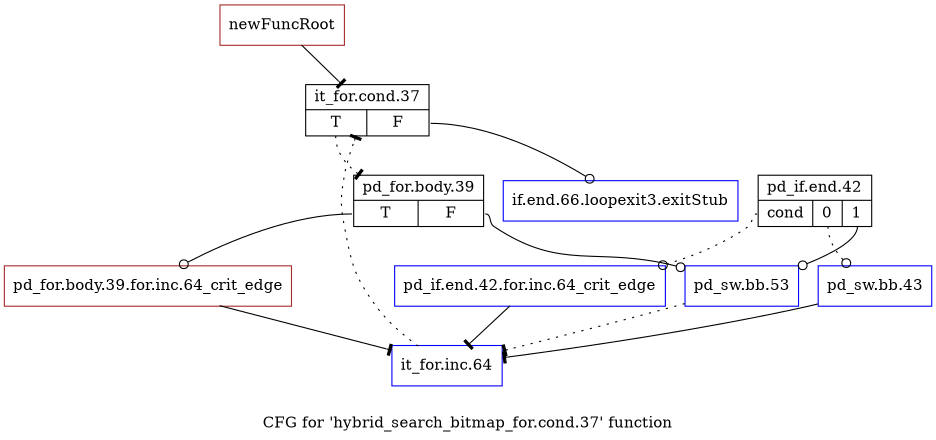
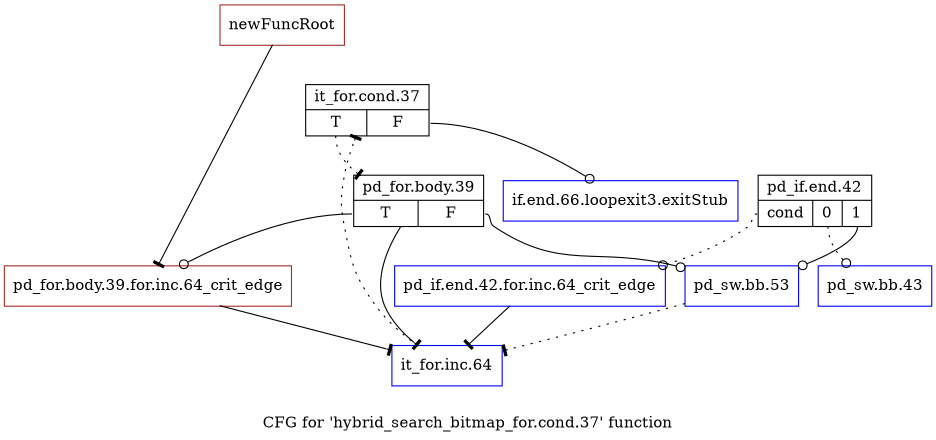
edge "newFuncRoot" -> "it_for.cond.37": now "newFuncRoot" -> "pd_for.body.39.for.inc.64_crit_edge"
edge "pd_sw.bb.43" -> "it_for.inc.64": now "pd_for.body.39" -> "it_for.inc.64"
